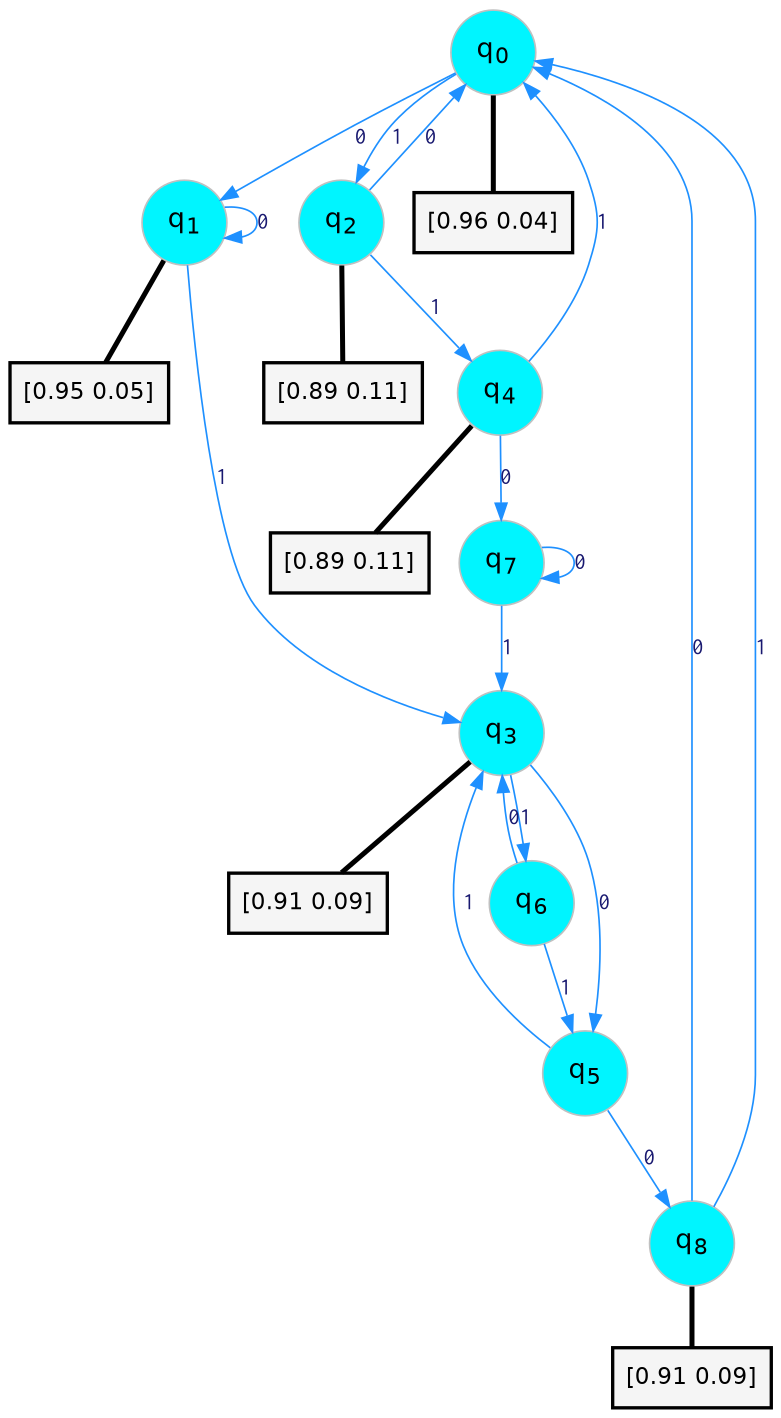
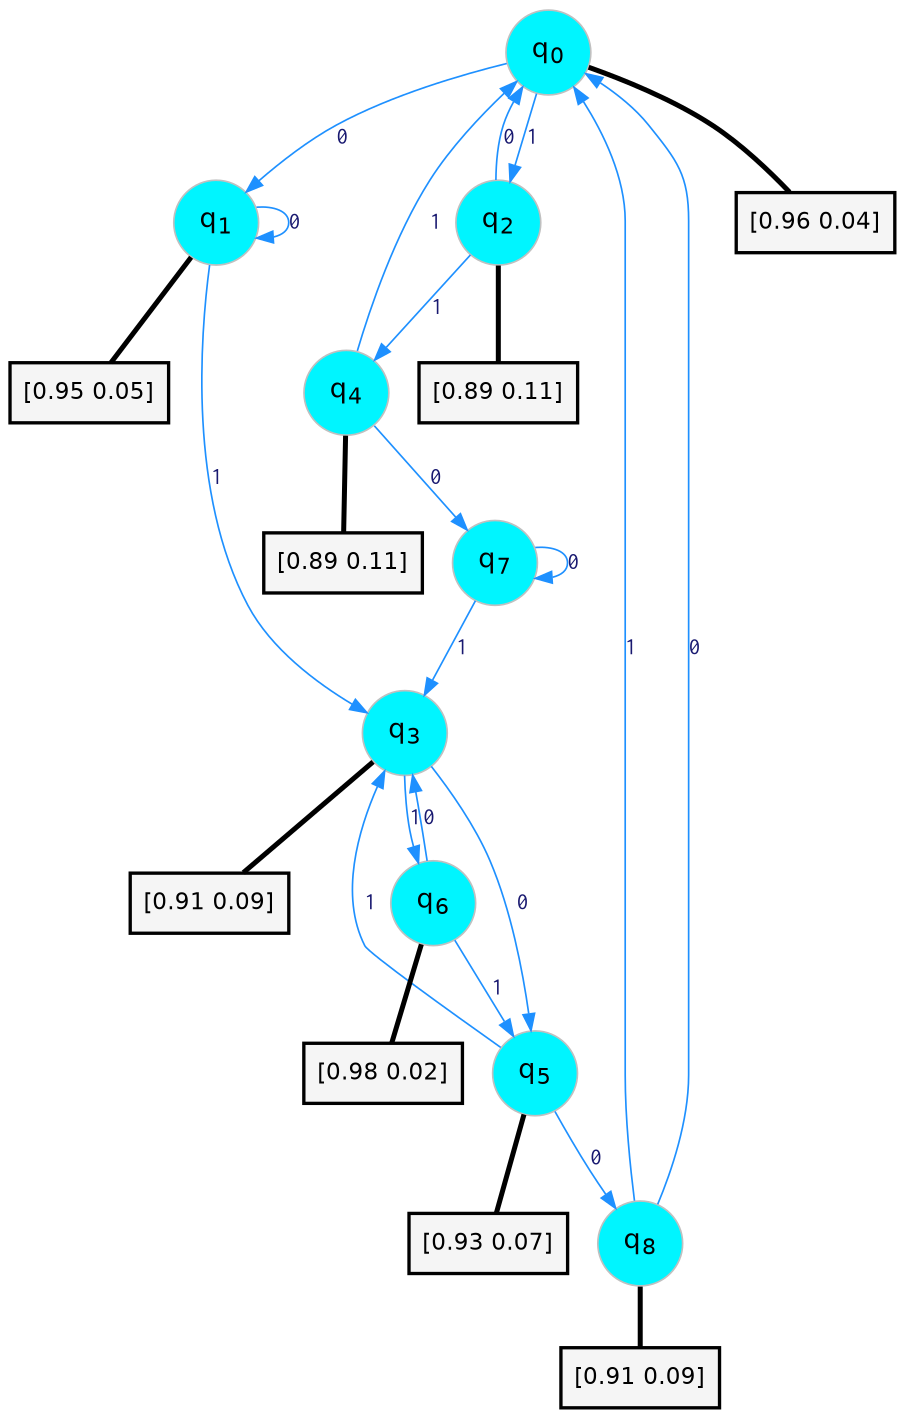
node "[0.98 0.02]": added
node "[0.93 0.07]": added
